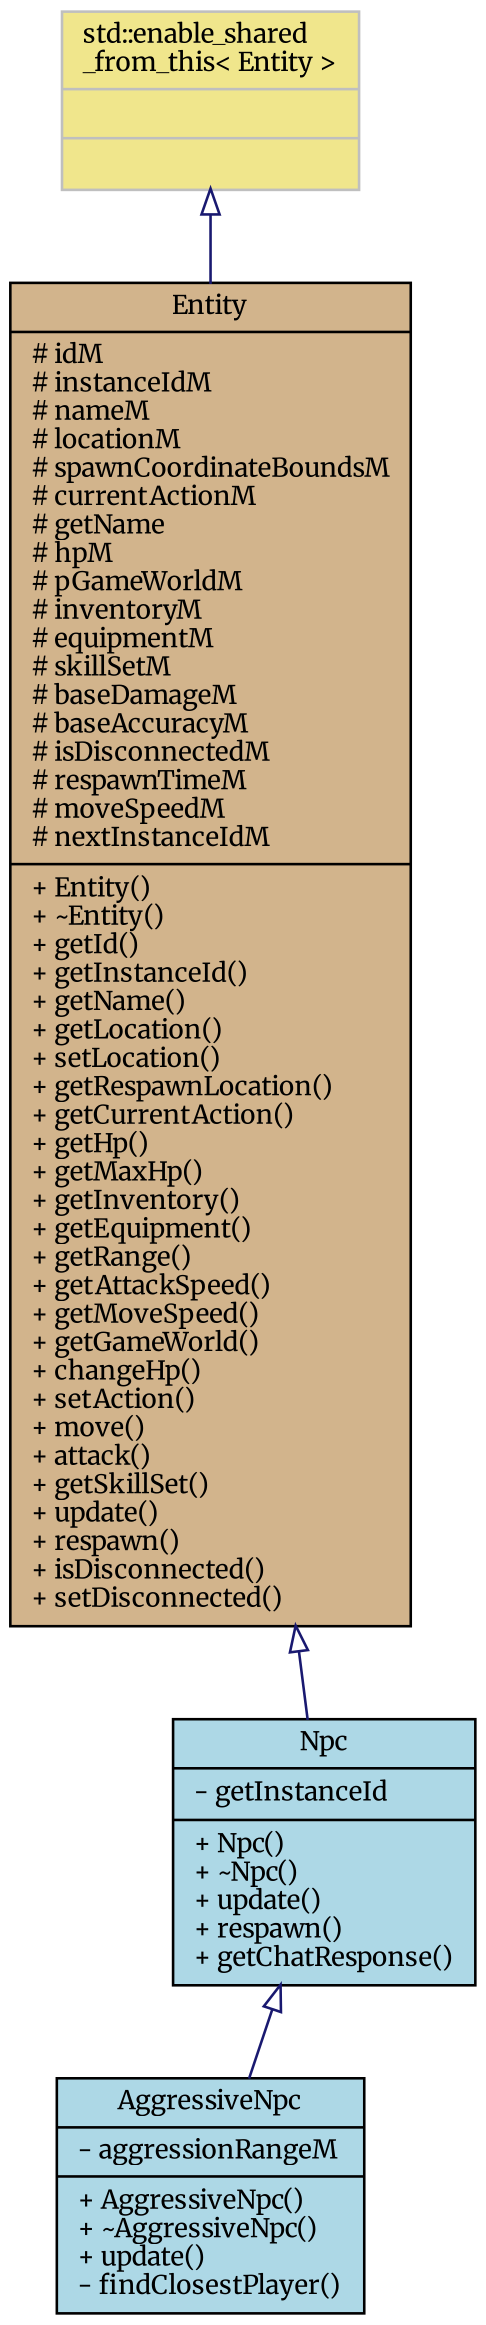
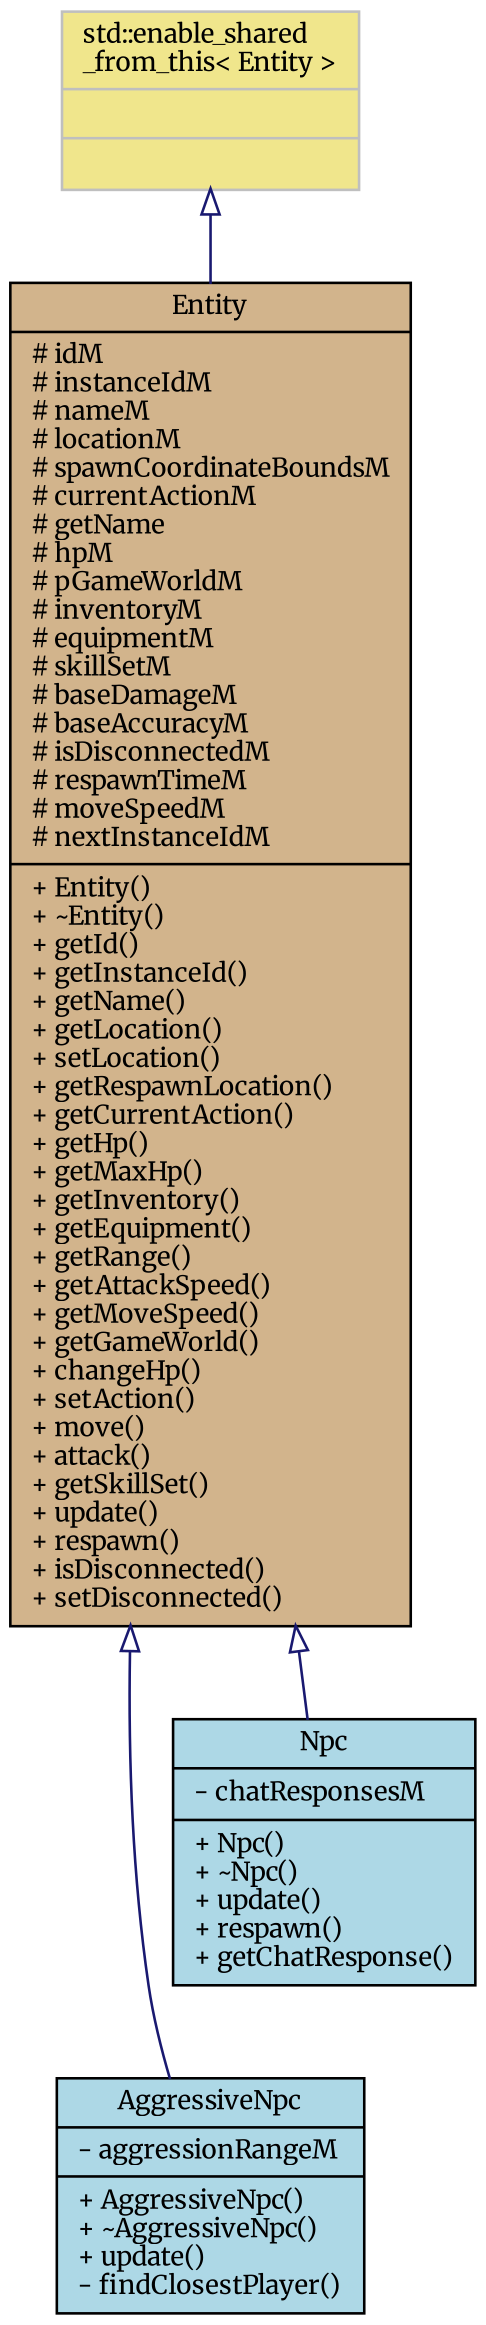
node "Npc": text "- getInstanceId" -> "- chatResponsesM"
edge "AggressiveNpc" -> "Npc": now "AggressiveNpc" -> "Entity"
